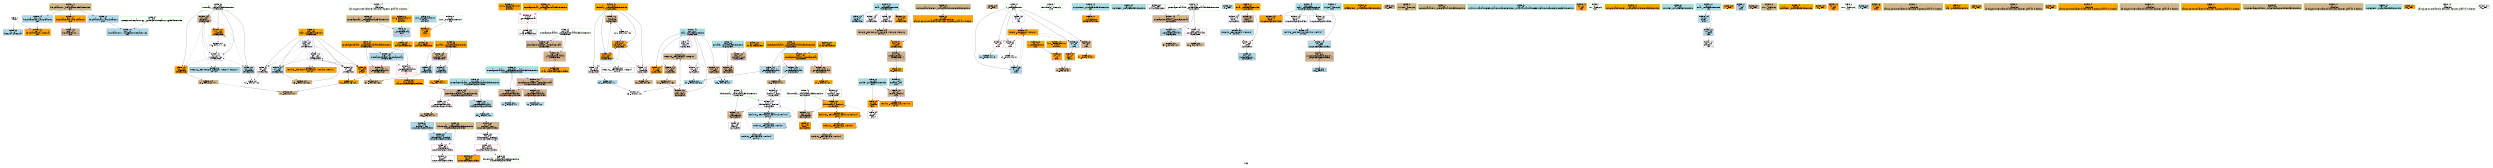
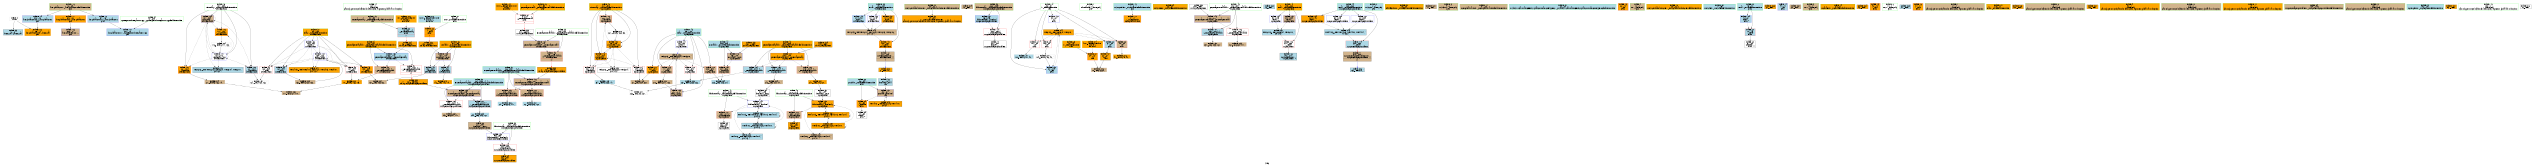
node "NodeID: 29": fillcolor lightblue -> orange
node "NodeID: 4": fillcolor white -> tan
node "NodeID: 143": removed
node "NodeID: 96": text "_Z9llvm" -> "_Z9difficultxxx"
node "NodeID: 67": removed
edge "NodeID: 125" -> "NodeID: 53": reversed
